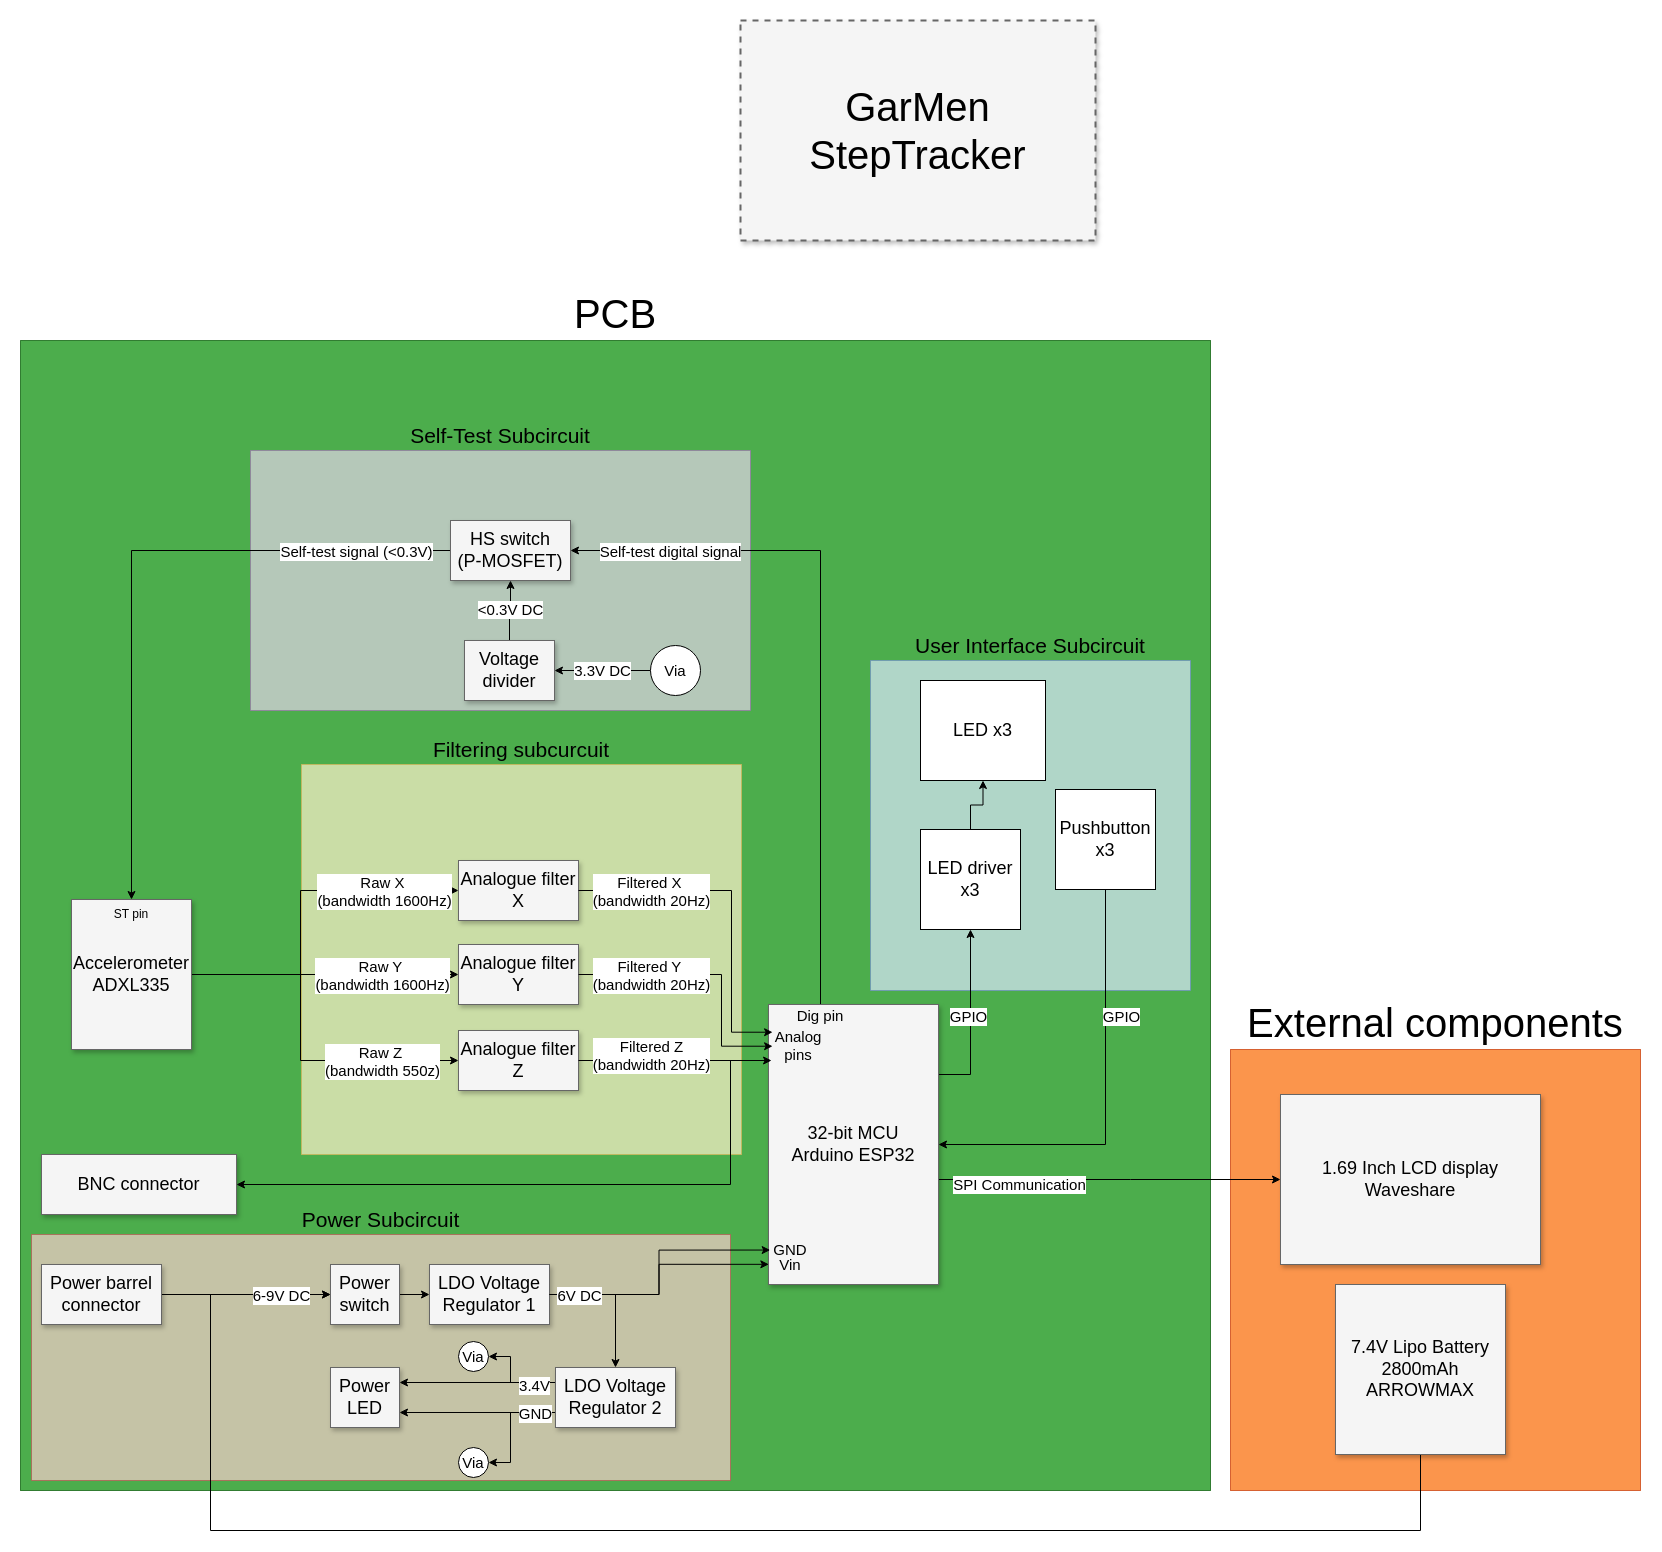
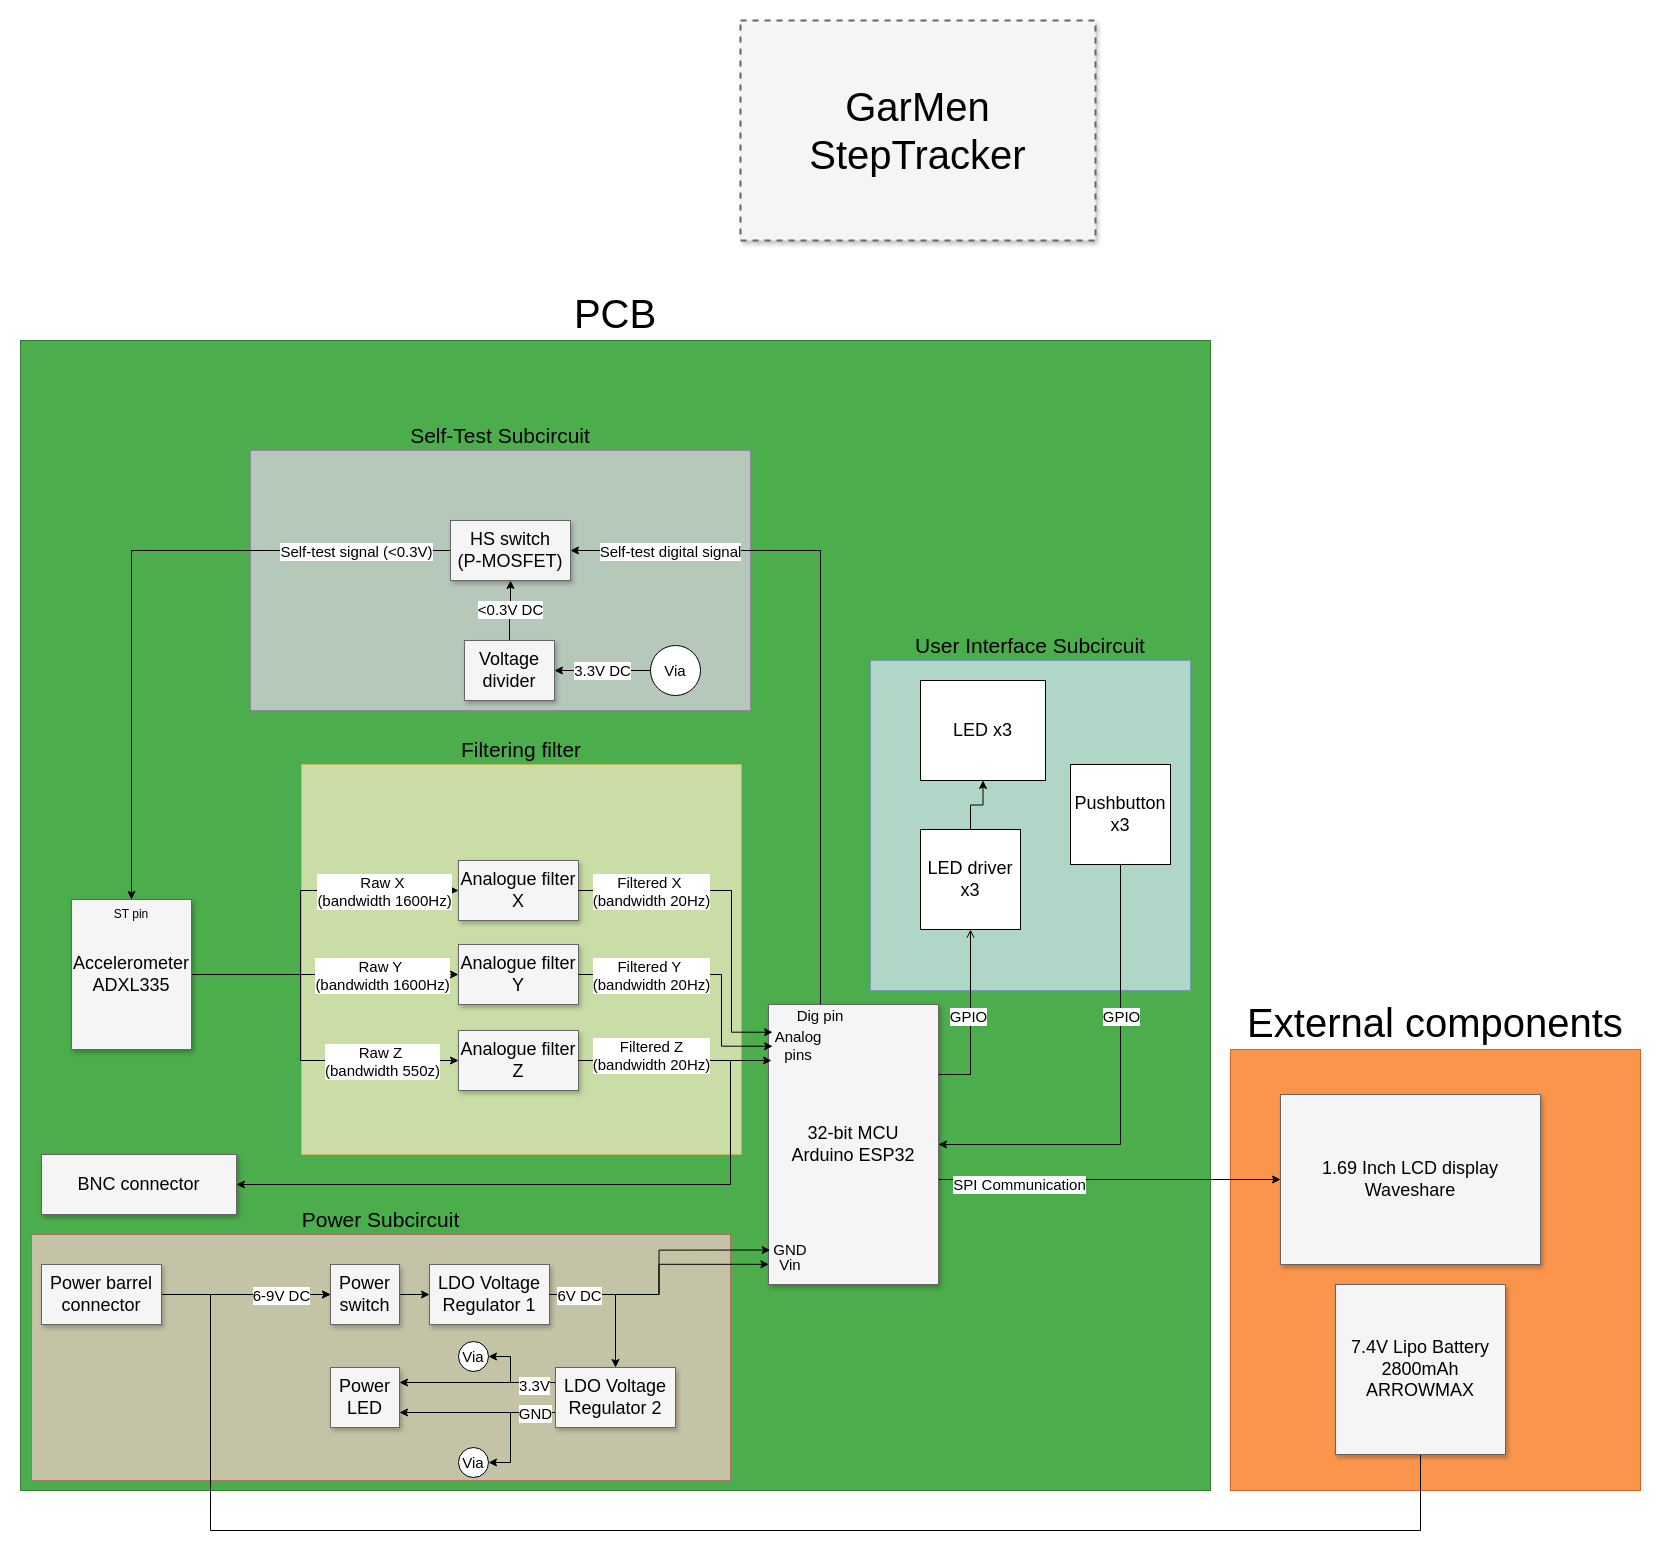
node "Filtering subcurcuit": label "Filtering subcurcuit" -> "Filtering filter"
node "Pushbutton x3": moved (1106, 840) -> (1121, 815)
edge "32-bit MCU Arduino ESP32" -> "LED driver x3": arrowhead classic -> open
node "3.4V": label "3.4V" -> "3.3V"
